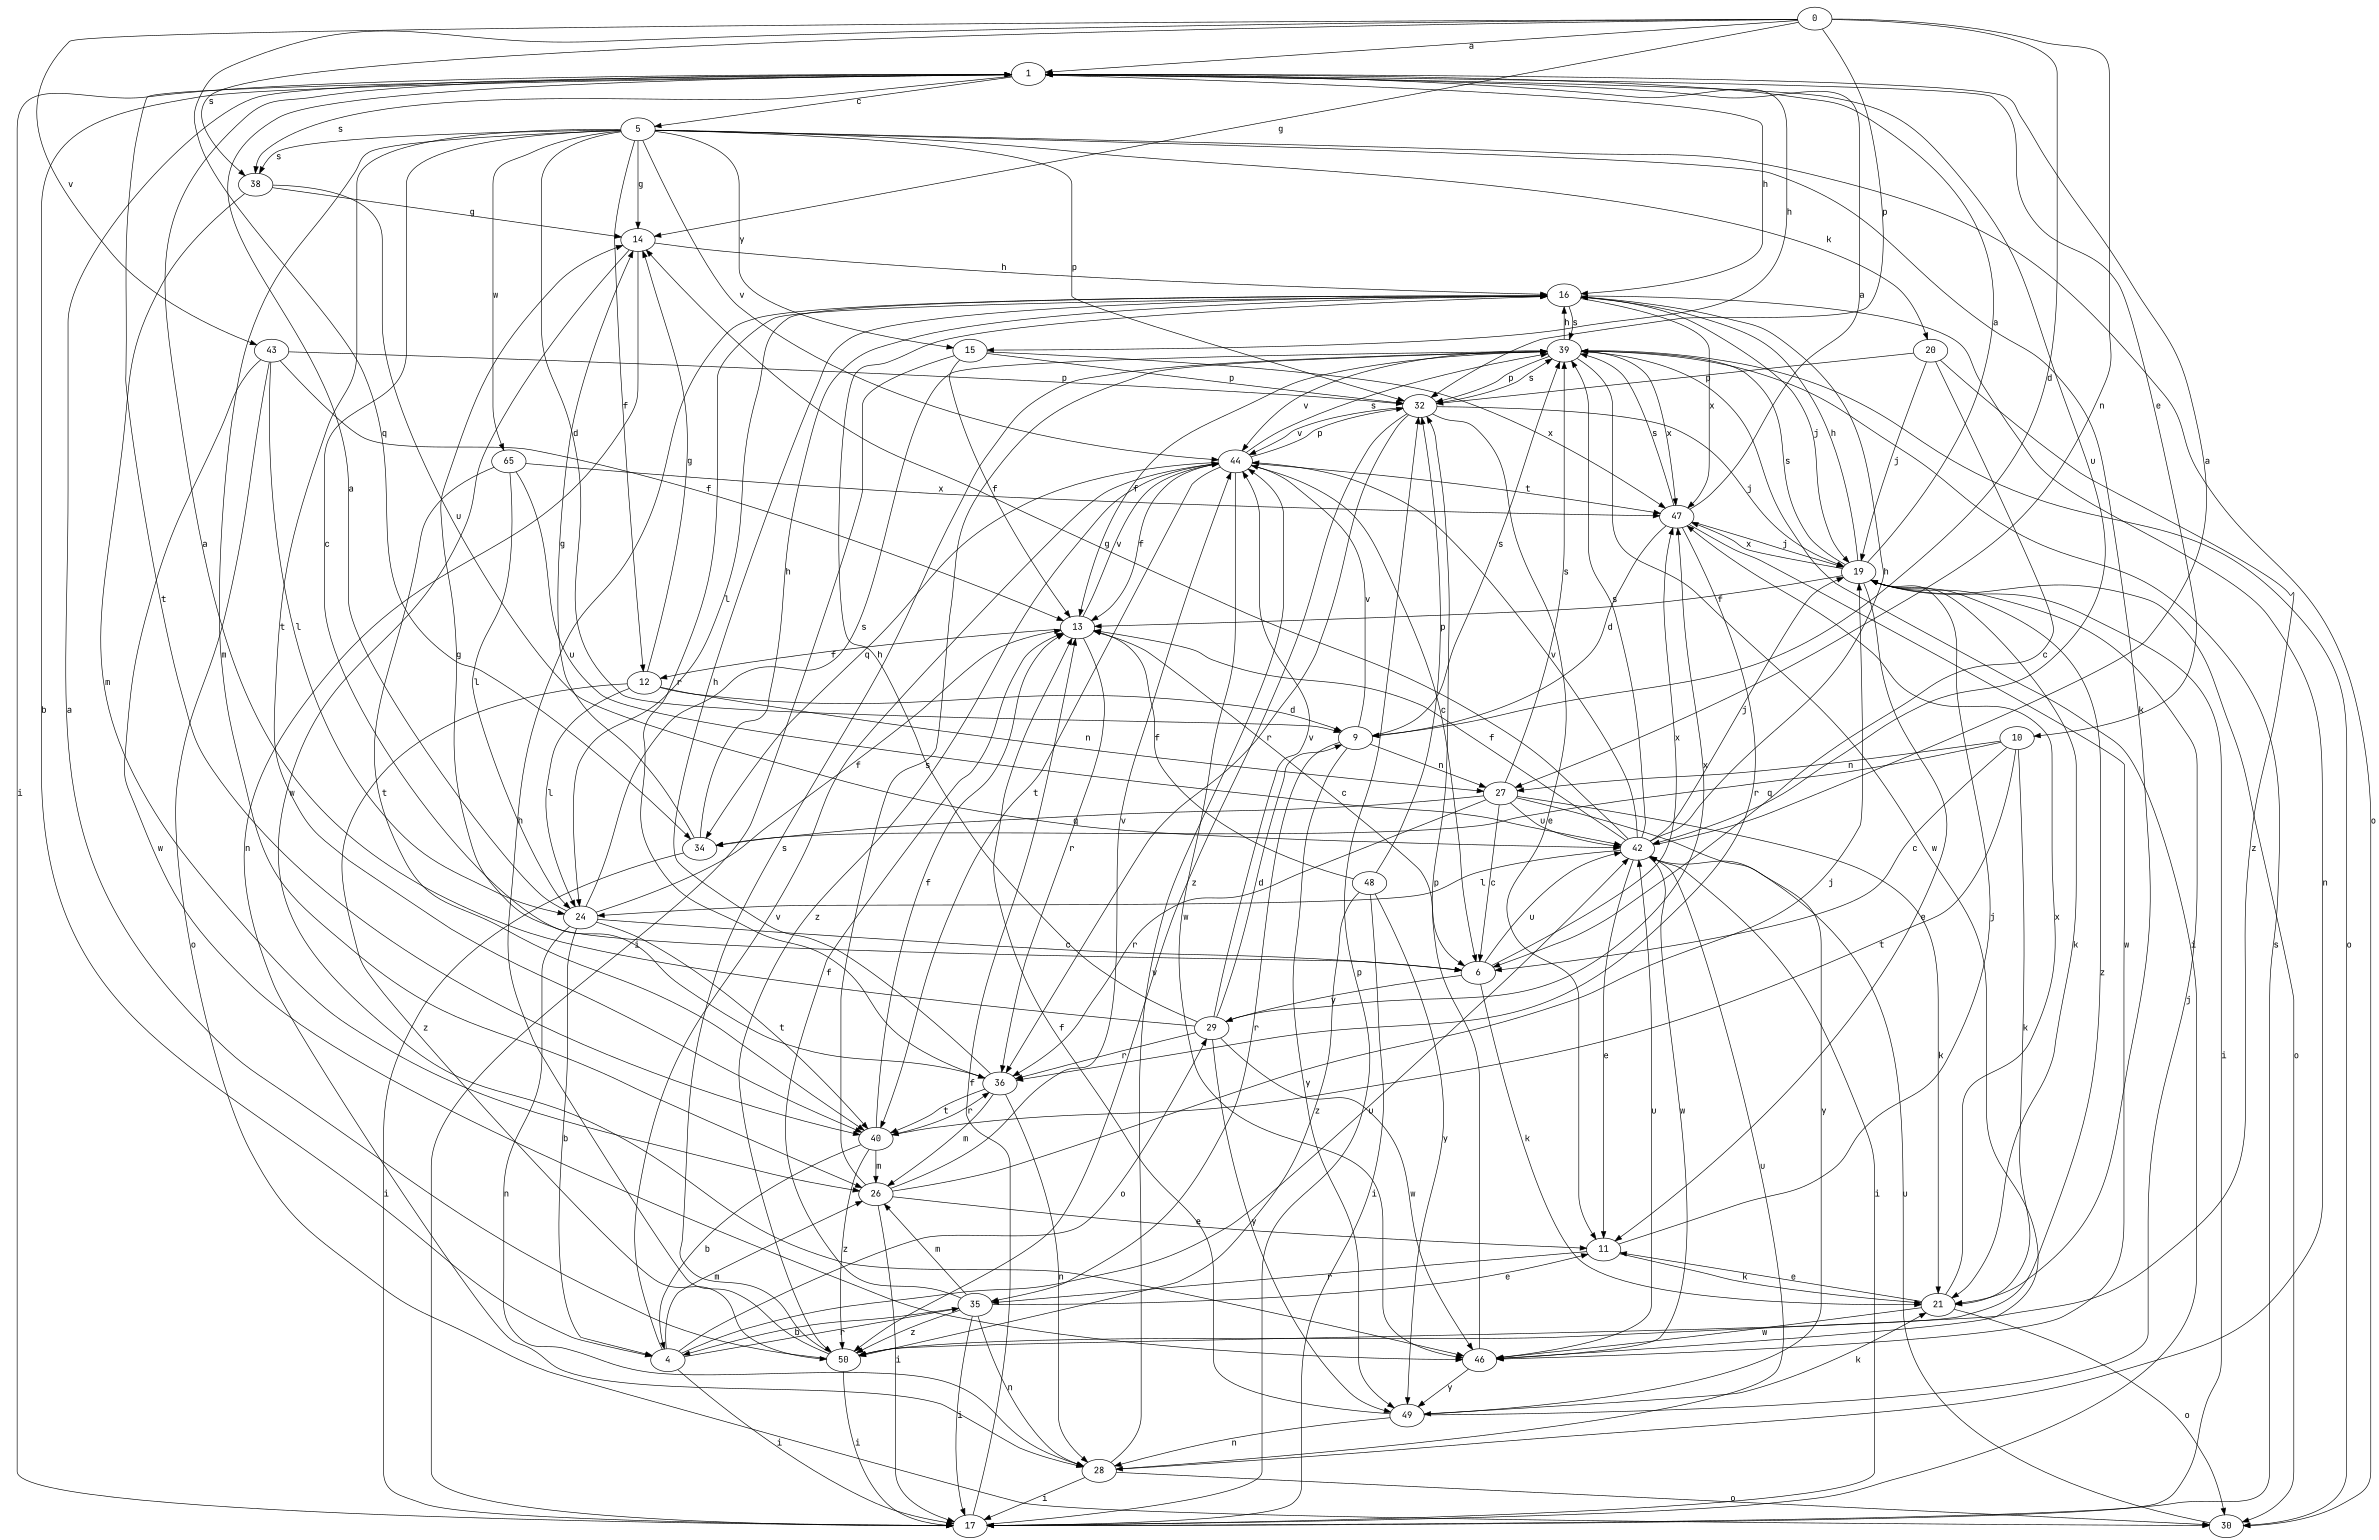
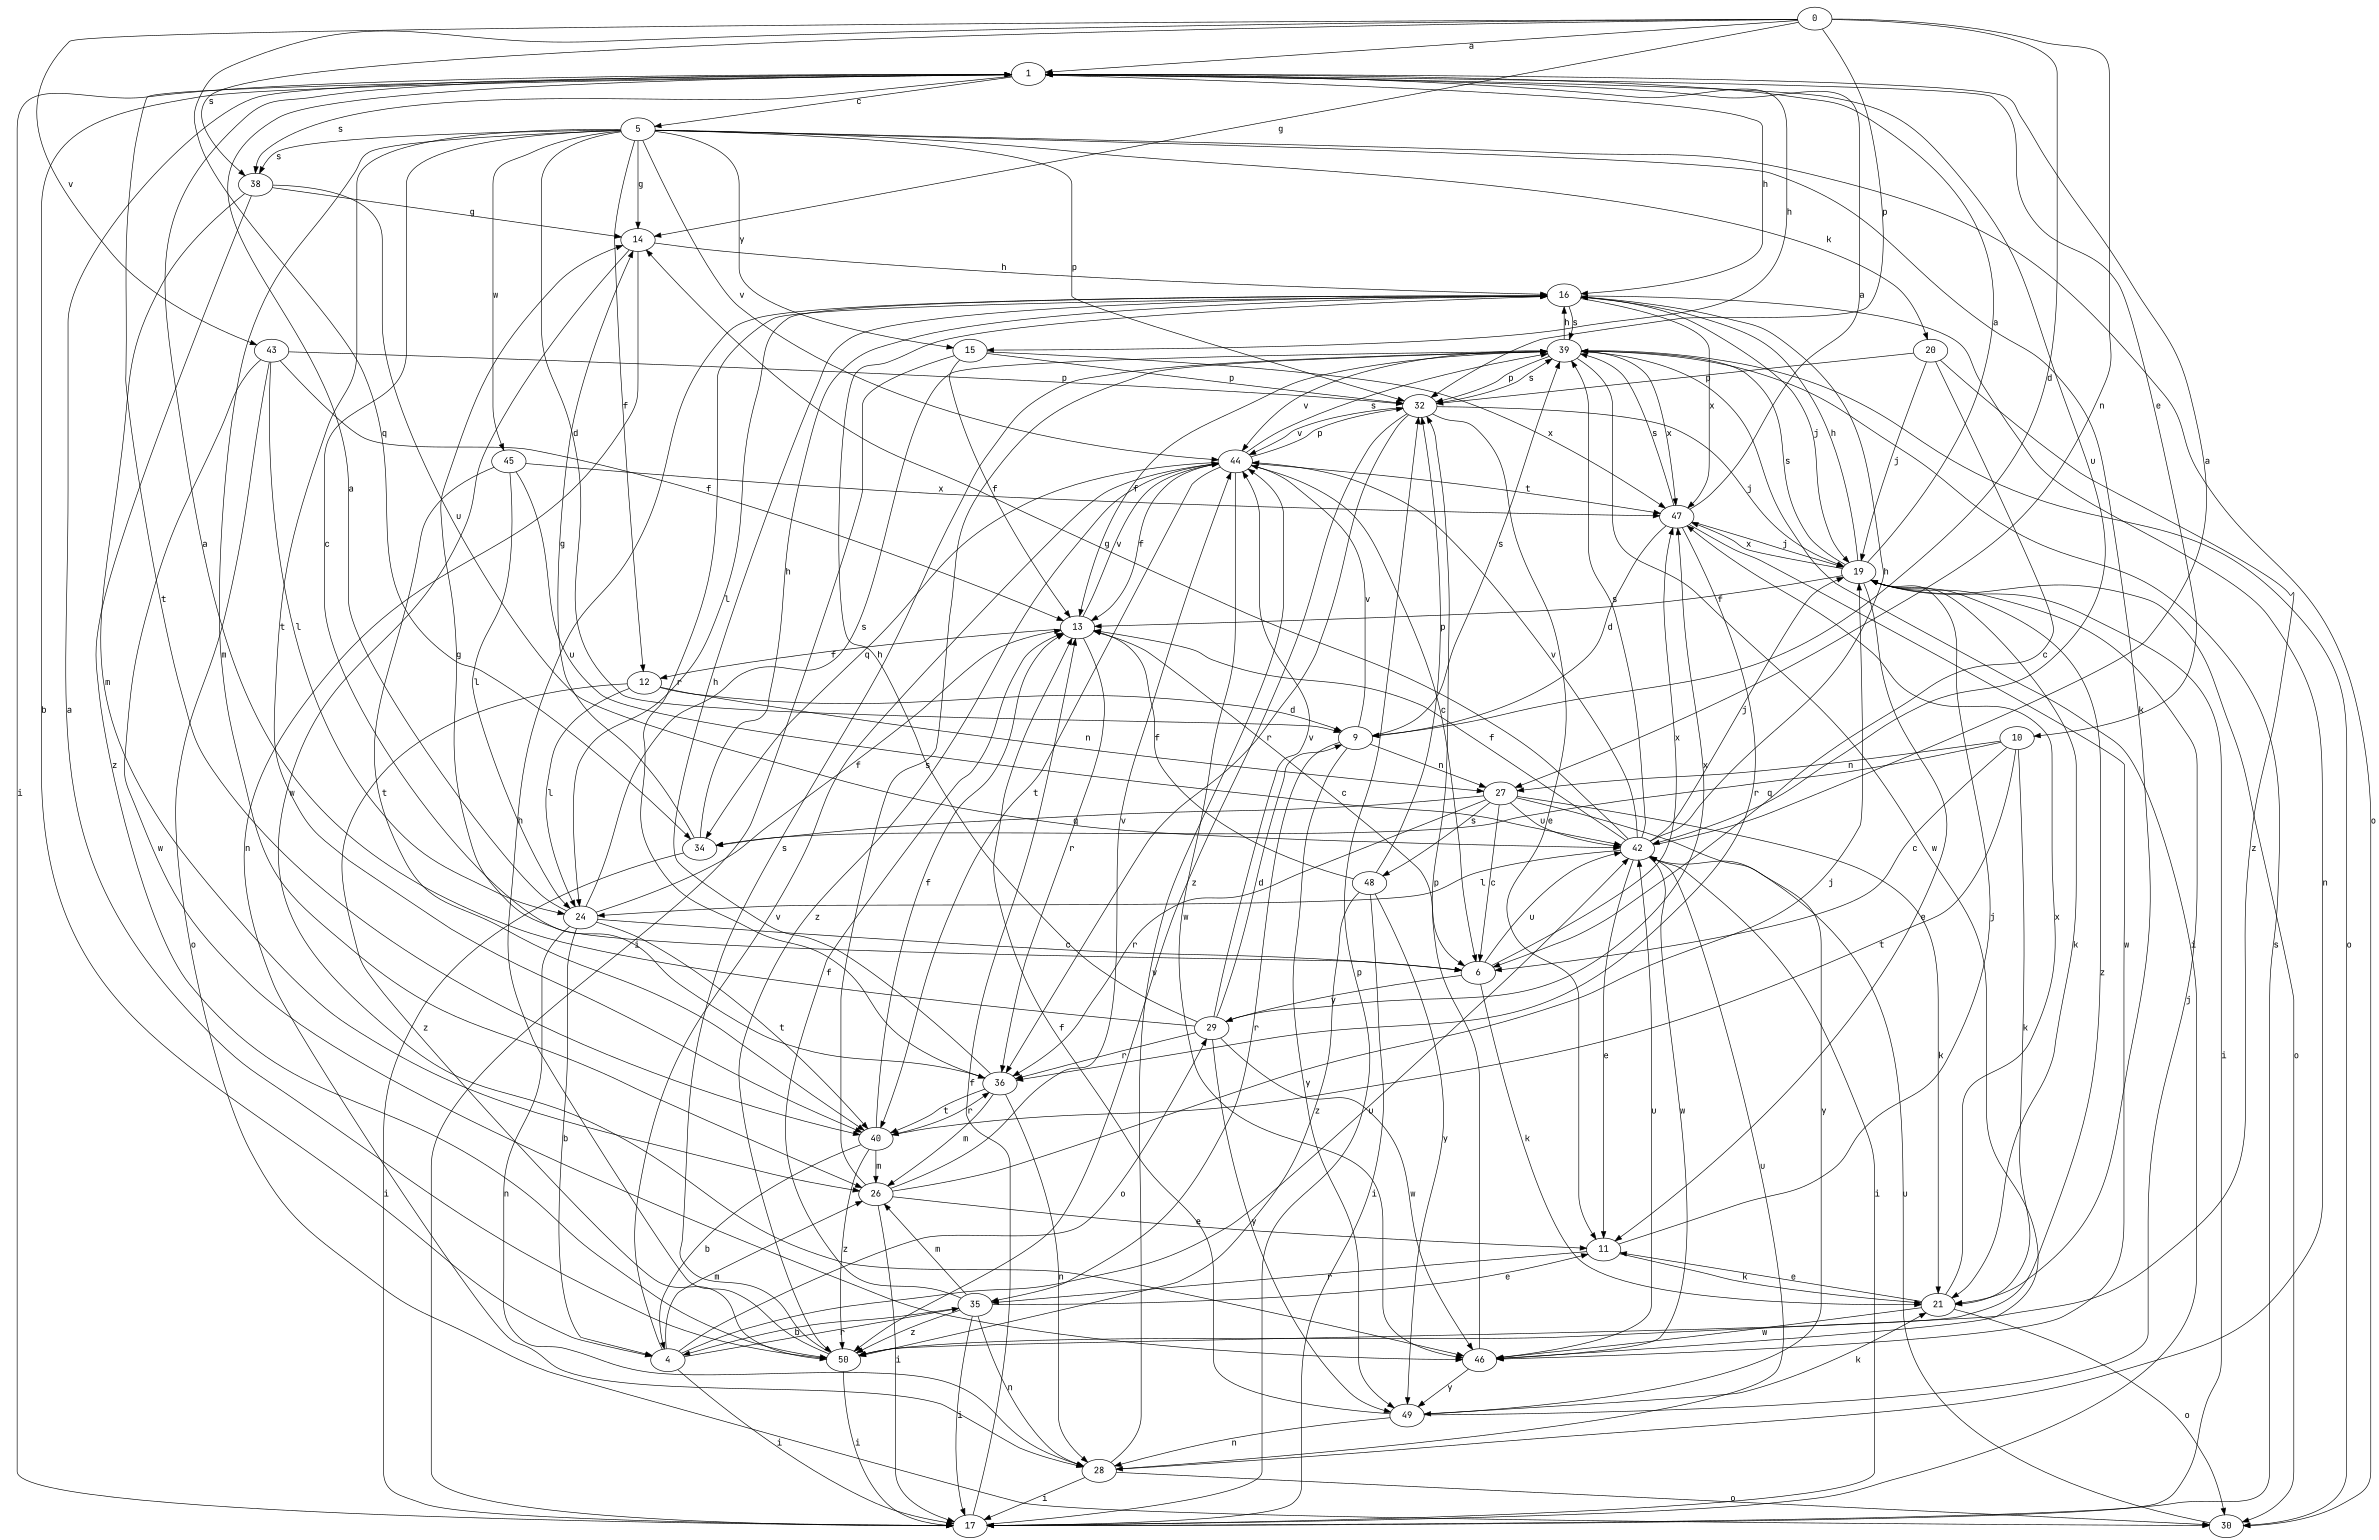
node "65": label "65" -> "45"
edge "12" -> "14": removed, label "g"
edge "27" -> "39": now "27" -> "48"
edge "38" -> "50": added, label "z"
